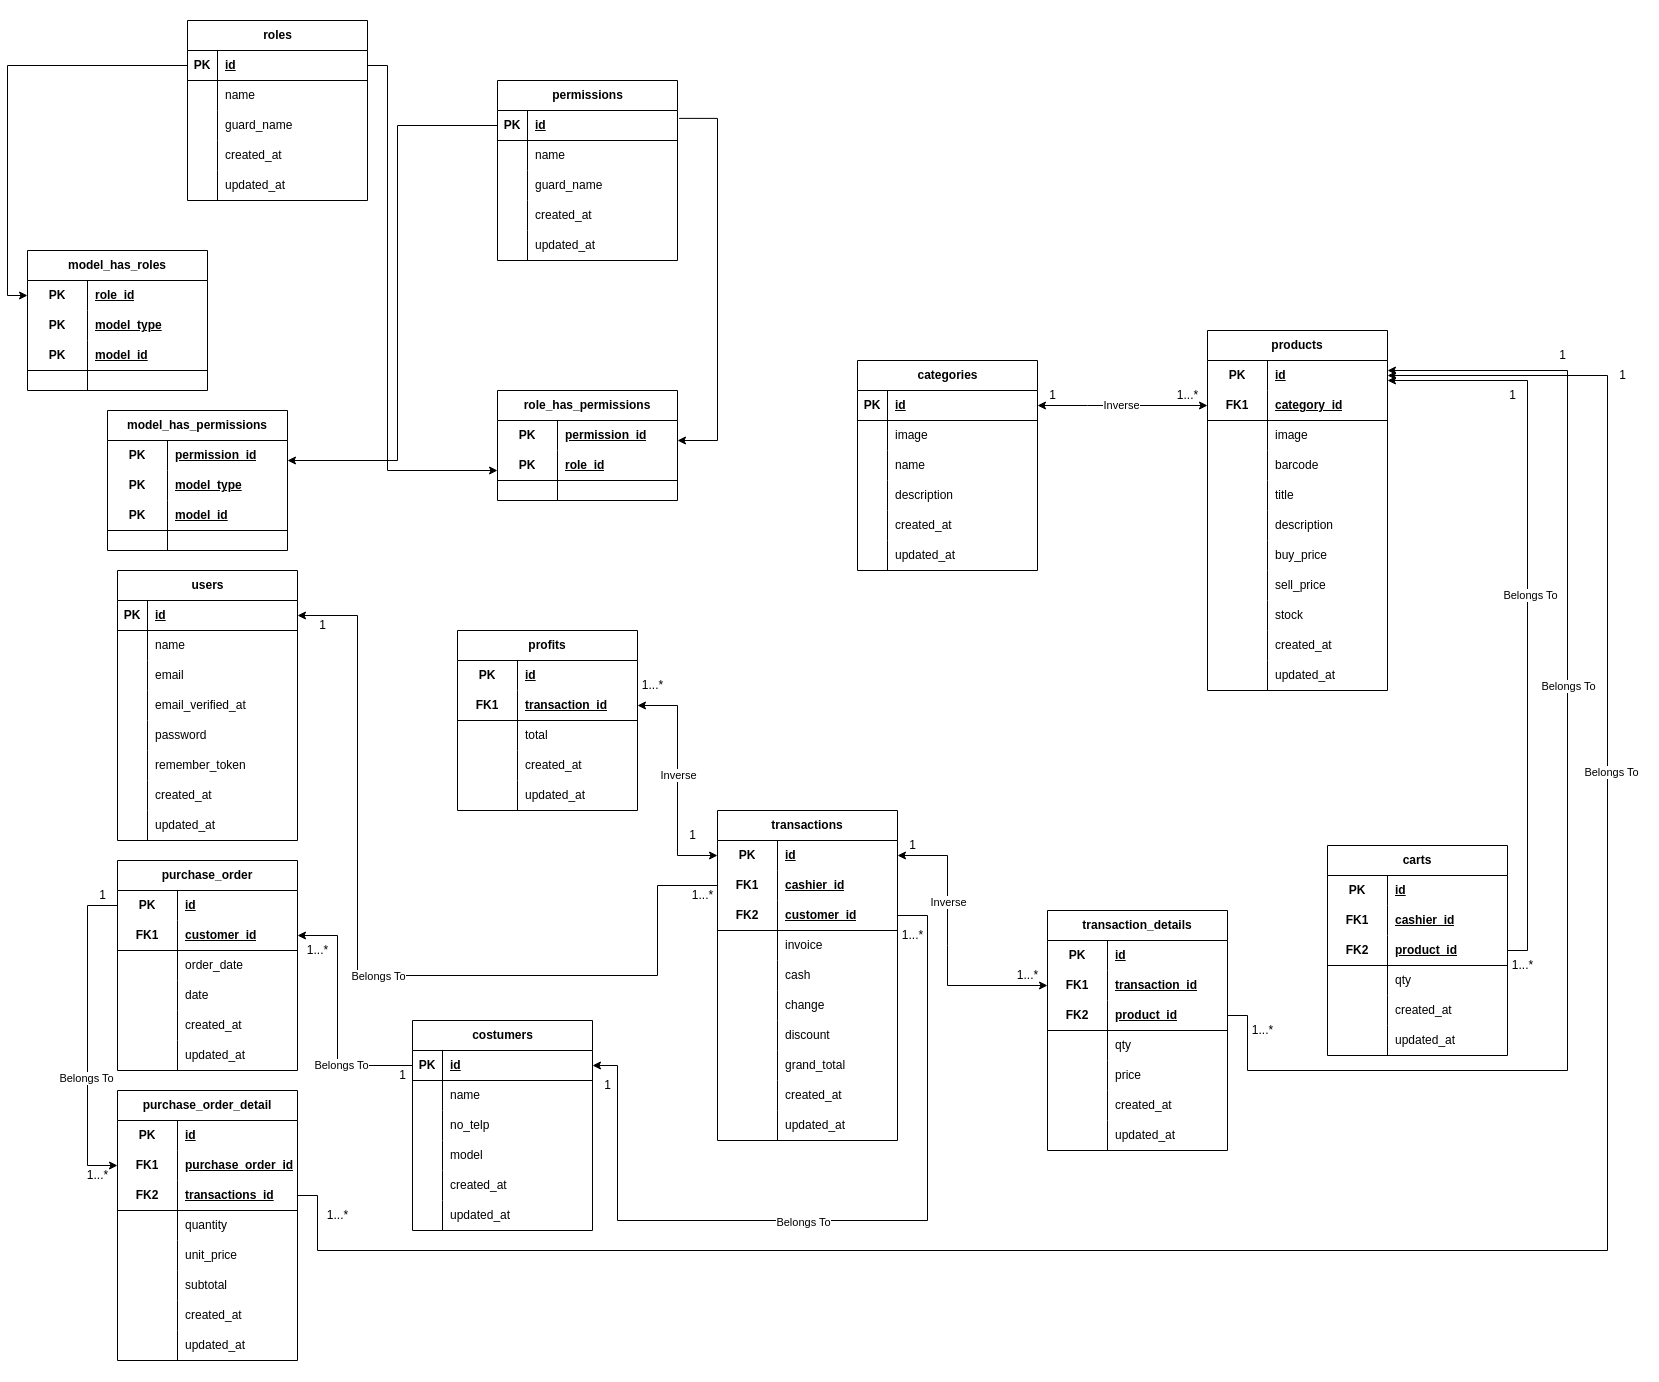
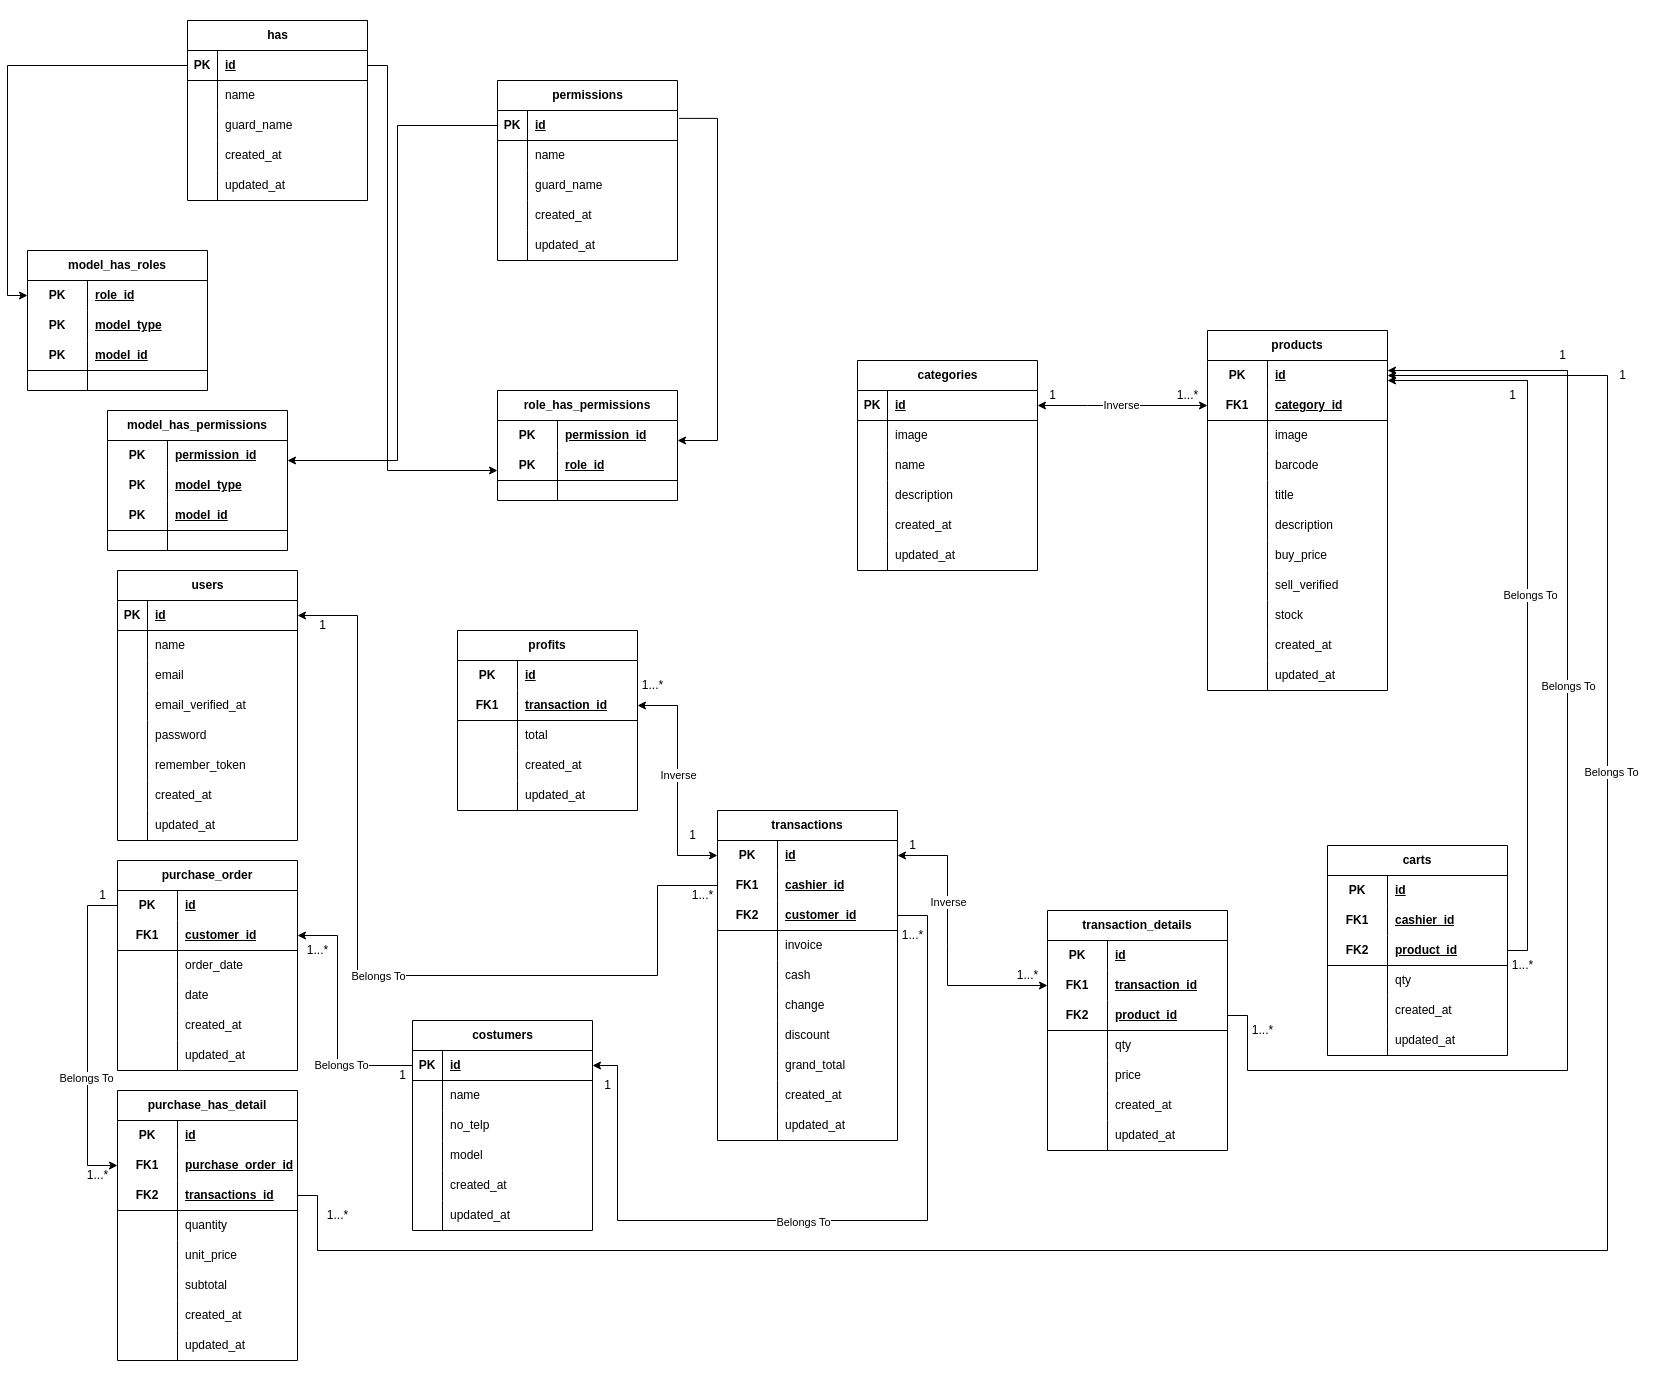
node "roles": label "roles" -> "has"
node "sell_price": label "sell_price" -> "sell_verified"
node "purchase_order_detail": label "purchase_order_detail" -> "purchase_has_detail"
